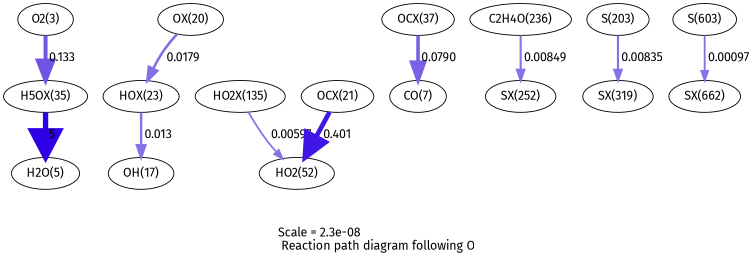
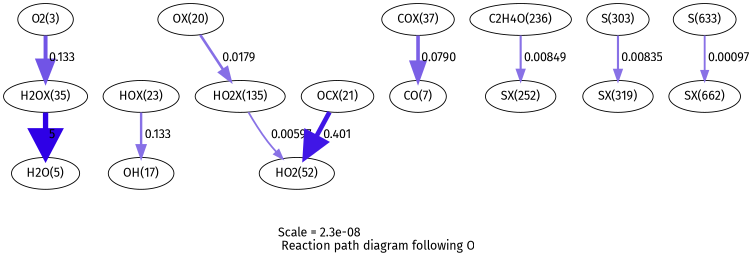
node "OCX(37)": label "OCX(37)" -> "COX(37)"
node "S(203)": label "S(203)" -> "S(303)"
node "S(603)": label "S(603)" -> "S(633)"
edge "OX(20)" -> "HOX(23)": now "OX(20)" -> "HO2X(135)"
node "H5OX(35)": label "H5OX(35)" -> "H2OX(35)"
edge "HOX(23)" -> "OH(17)": label " 0.013" -> " 0.133"
